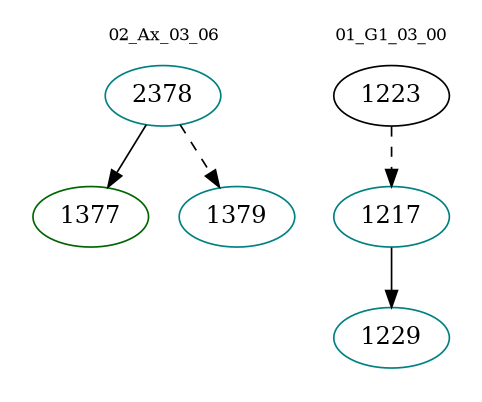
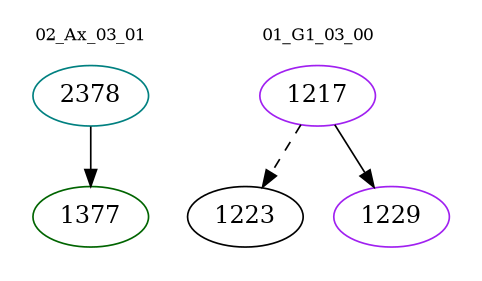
cluster "02_Ax_03_06": label "02_Ax_03_06" -> "02_Ax_03_01"
edge "1223" -> "1217": reversed
node "1379": removed
node "1217": color teal -> purple
node "1229": color teal -> purple
